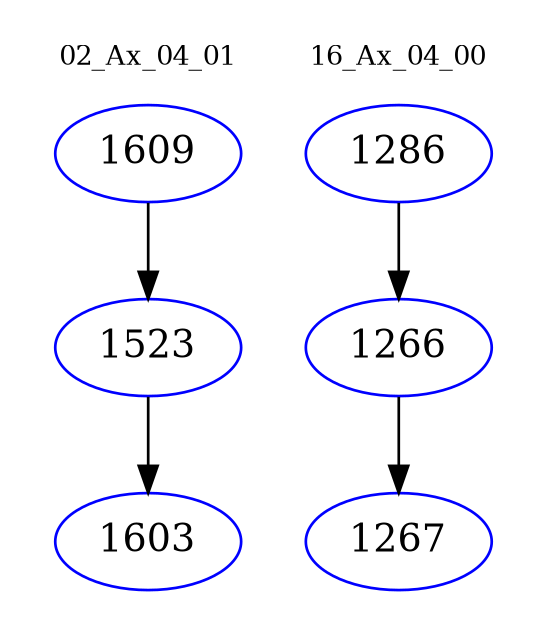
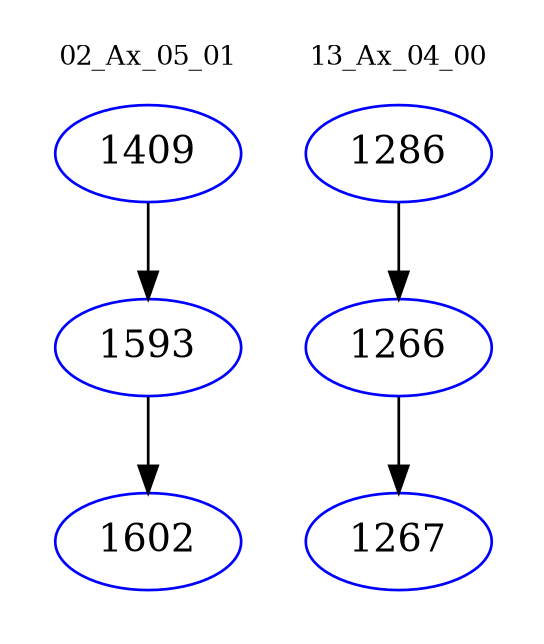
cluster "02_Ax_04_01": label "02_Ax_04_01" -> "02_Ax_05_01"
cluster "16_Ax_04_00": label "16_Ax_04_00" -> "13_Ax_04_00"
node "1609": label "1609" -> "1409"
node "1523": label "1523" -> "1593"
node "1603": label "1603" -> "1602"
